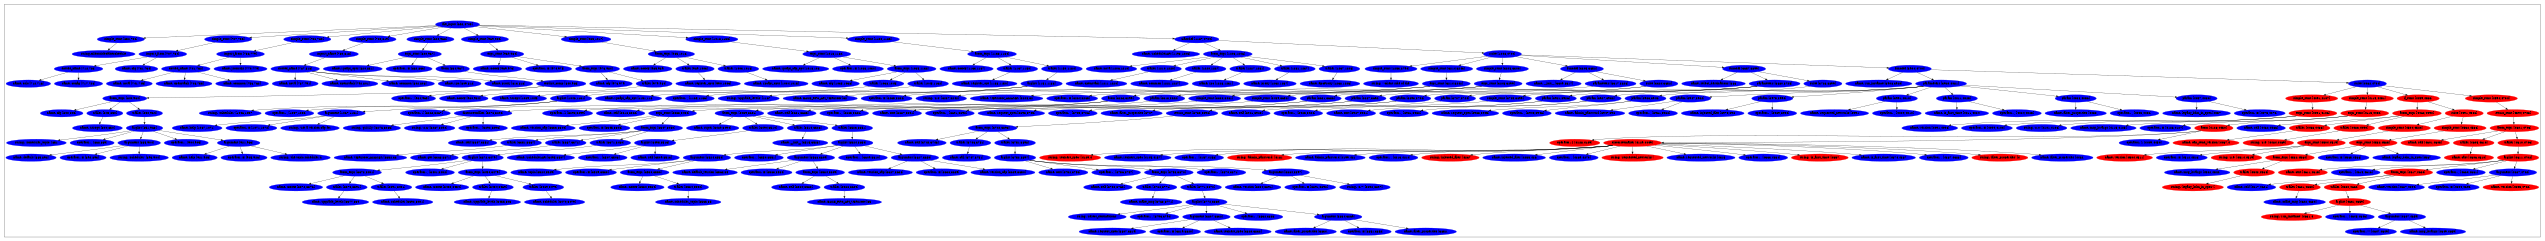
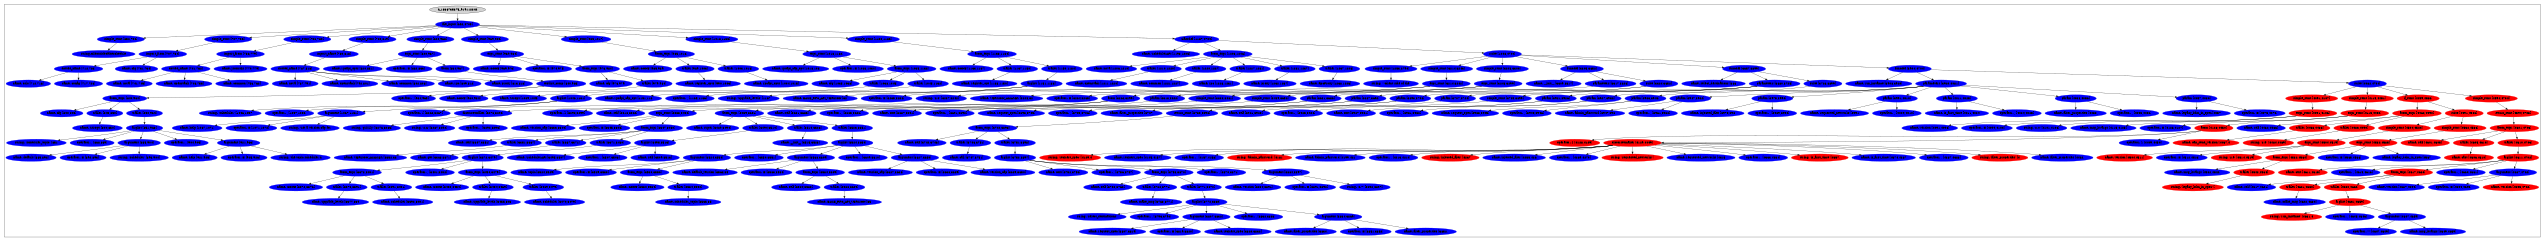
node "n_1336735375_919112242": added
